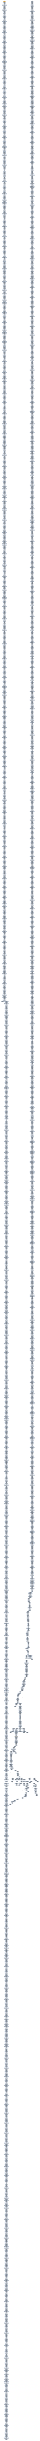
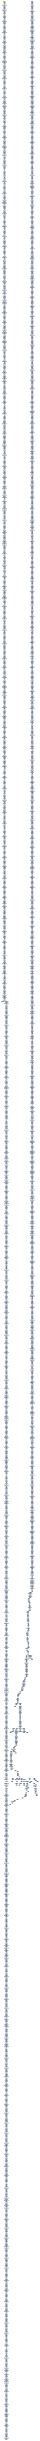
node "0x00405013 addl $0xffffffe8<UINT8>, %esp": added
